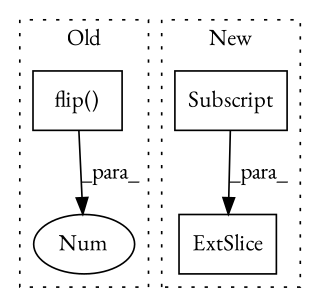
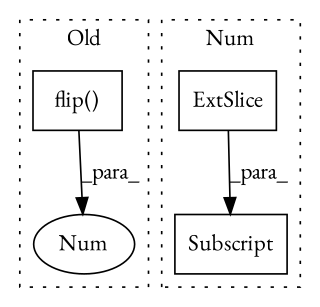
cluster "New": label "New" -> "Num"
edge "Subscript" -> "ExtSlice": reversed
